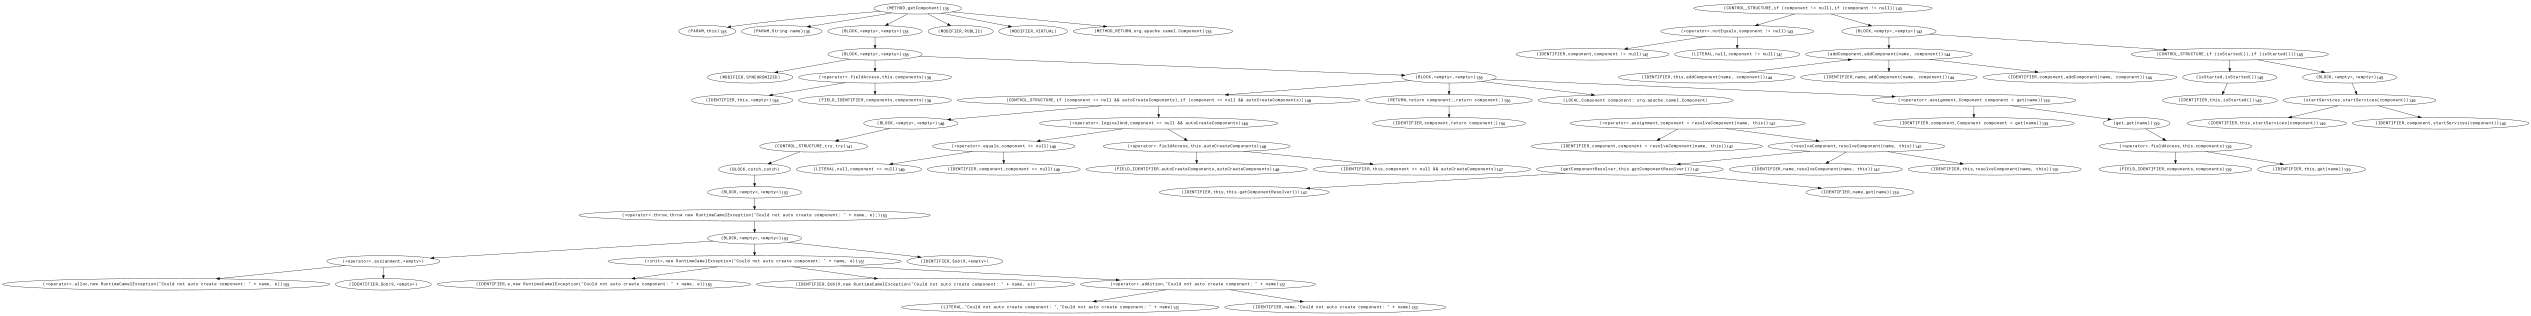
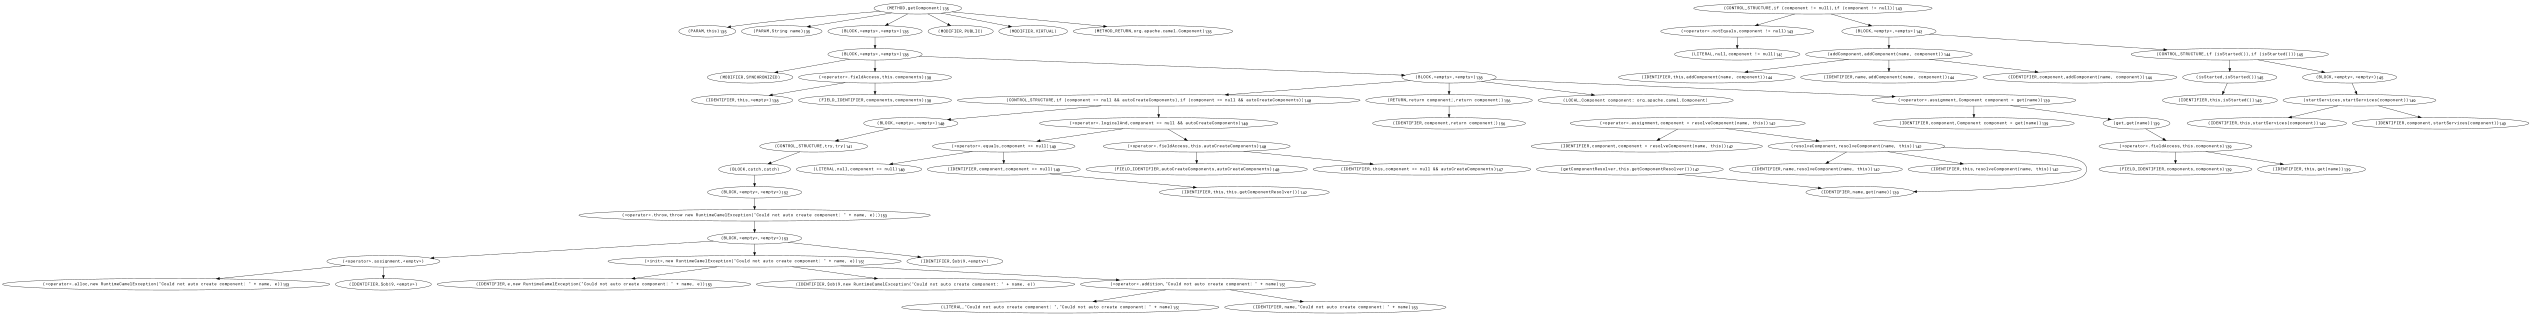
node "(IDENTIFIER,component,component != null)": removed
edge "(IDENTIFIER,this,addComponent(name, component))" -> "(addComponent,addComponent(name, component))": reversed
edge "(resolveComponent,resolveComponent(name, this))" -> "(getComponentResolver,this.getComponentResolver())": now "(resolveComponent,resolveComponent(name, this))" -> "(IDENTIFIER,name,get(name))"
node "(IDENTIFIER,this,resolveComponent(name, this))": text "192" -> "142"
edge "(getComponentResolver,this.getComponentResolver())" -> "(IDENTIFIER,this,this.getComponentResolver())": now "(IDENTIFIER,component,component == null)" -> "(IDENTIFIER,this,this.getComponentResolver())"
